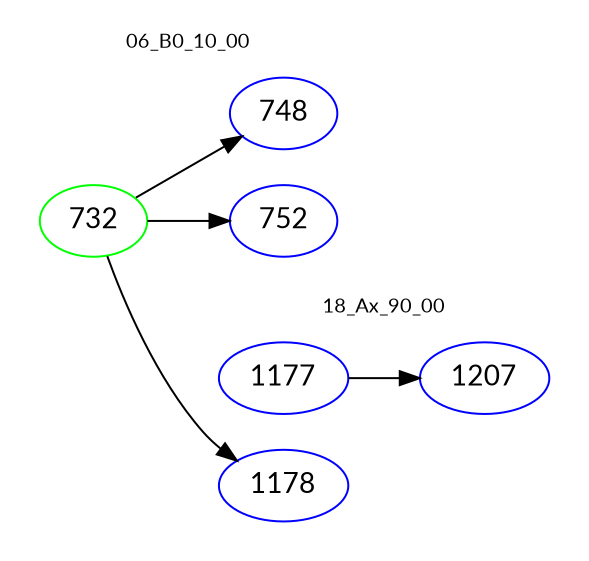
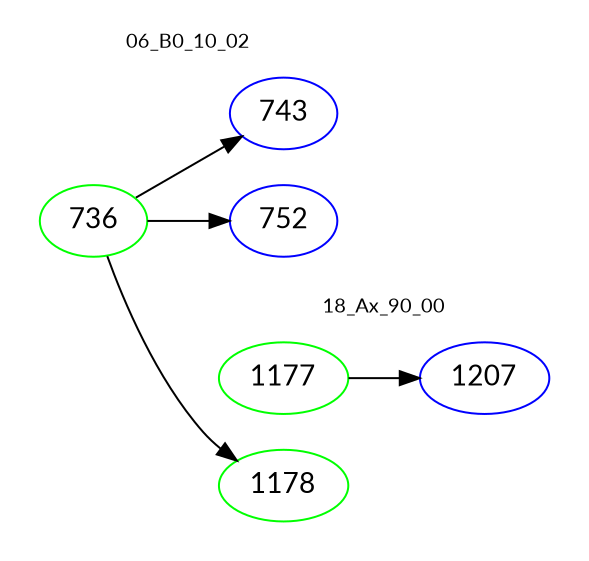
cluster "06_B0_10_00": label "06_B0_10_00" -> "06_B0_10_02"
node "748": label "748" -> "743"
node "732": label "732" -> "736"
node "1177": color blue -> green
node "1178": color blue -> green
